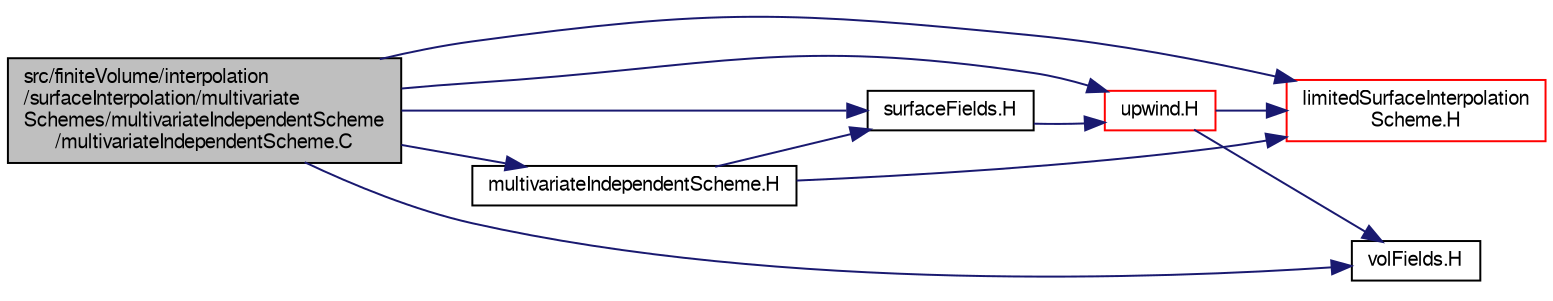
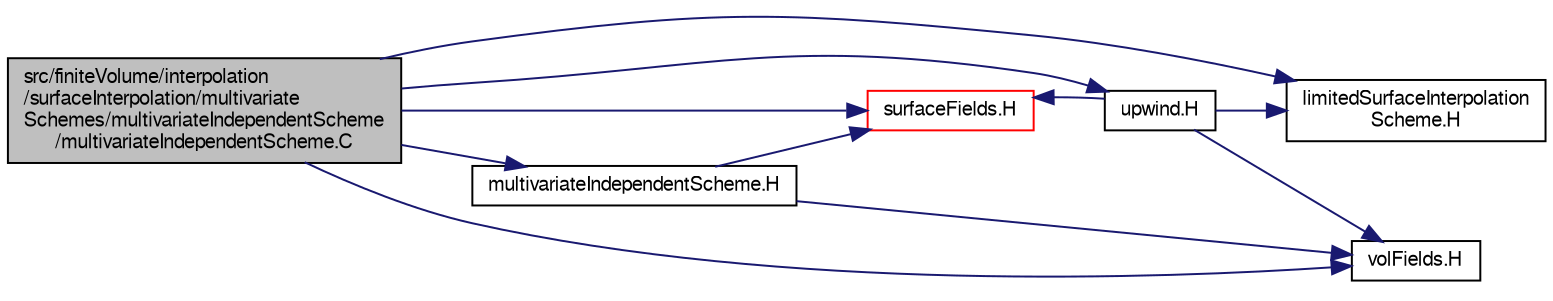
node "surfaceFields.H": color black -> red
node "upwind.H": color red -> black
node "limitedSurfaceInterpolation Scheme.H": color red -> black
edge "surfaceFields.H" -> "upwind.H": reversed
edge "multivariateIndependentScheme.H" -> "limitedSurfaceInterpolation Scheme.H": now "multivariateIndependentScheme.H" -> "volFields.H"
